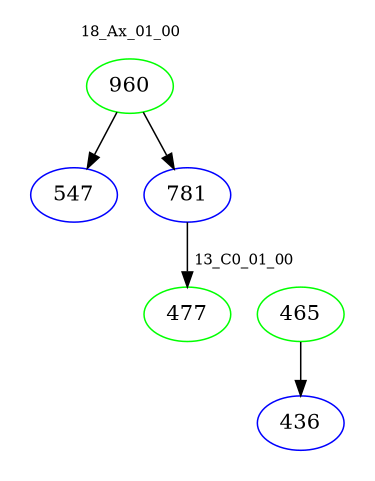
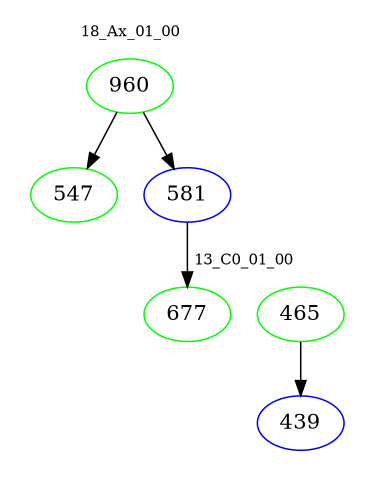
node "547": color blue -> green
node "781": label "781" -> "581"
node "477": label "477" -> "677"
node "436": label "436" -> "439"
